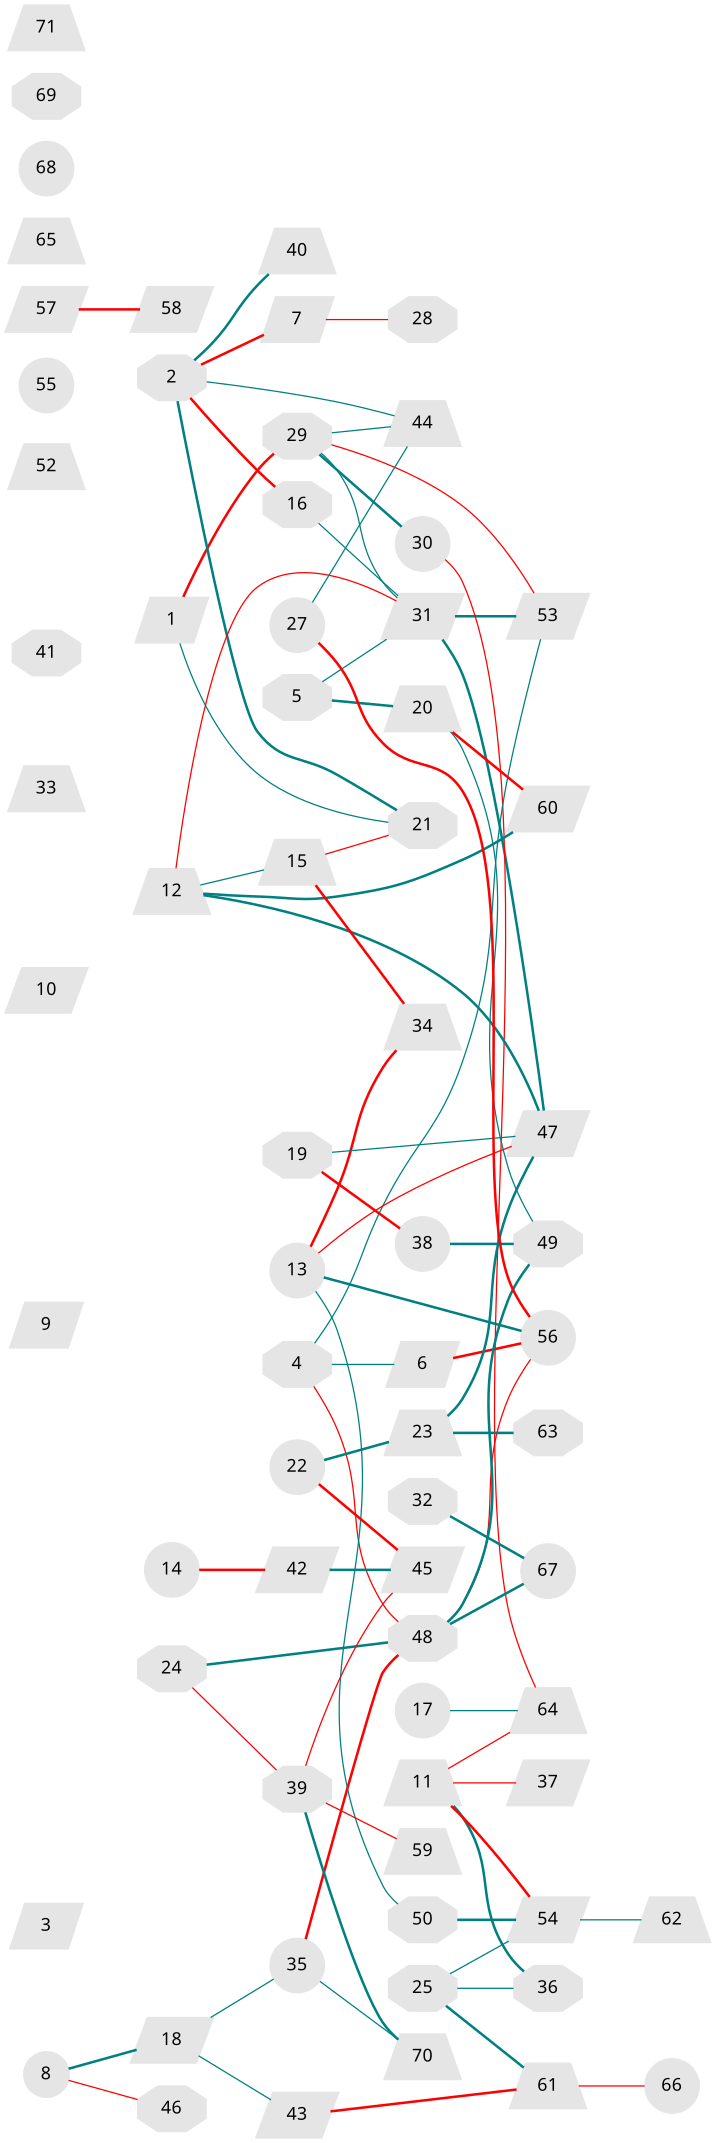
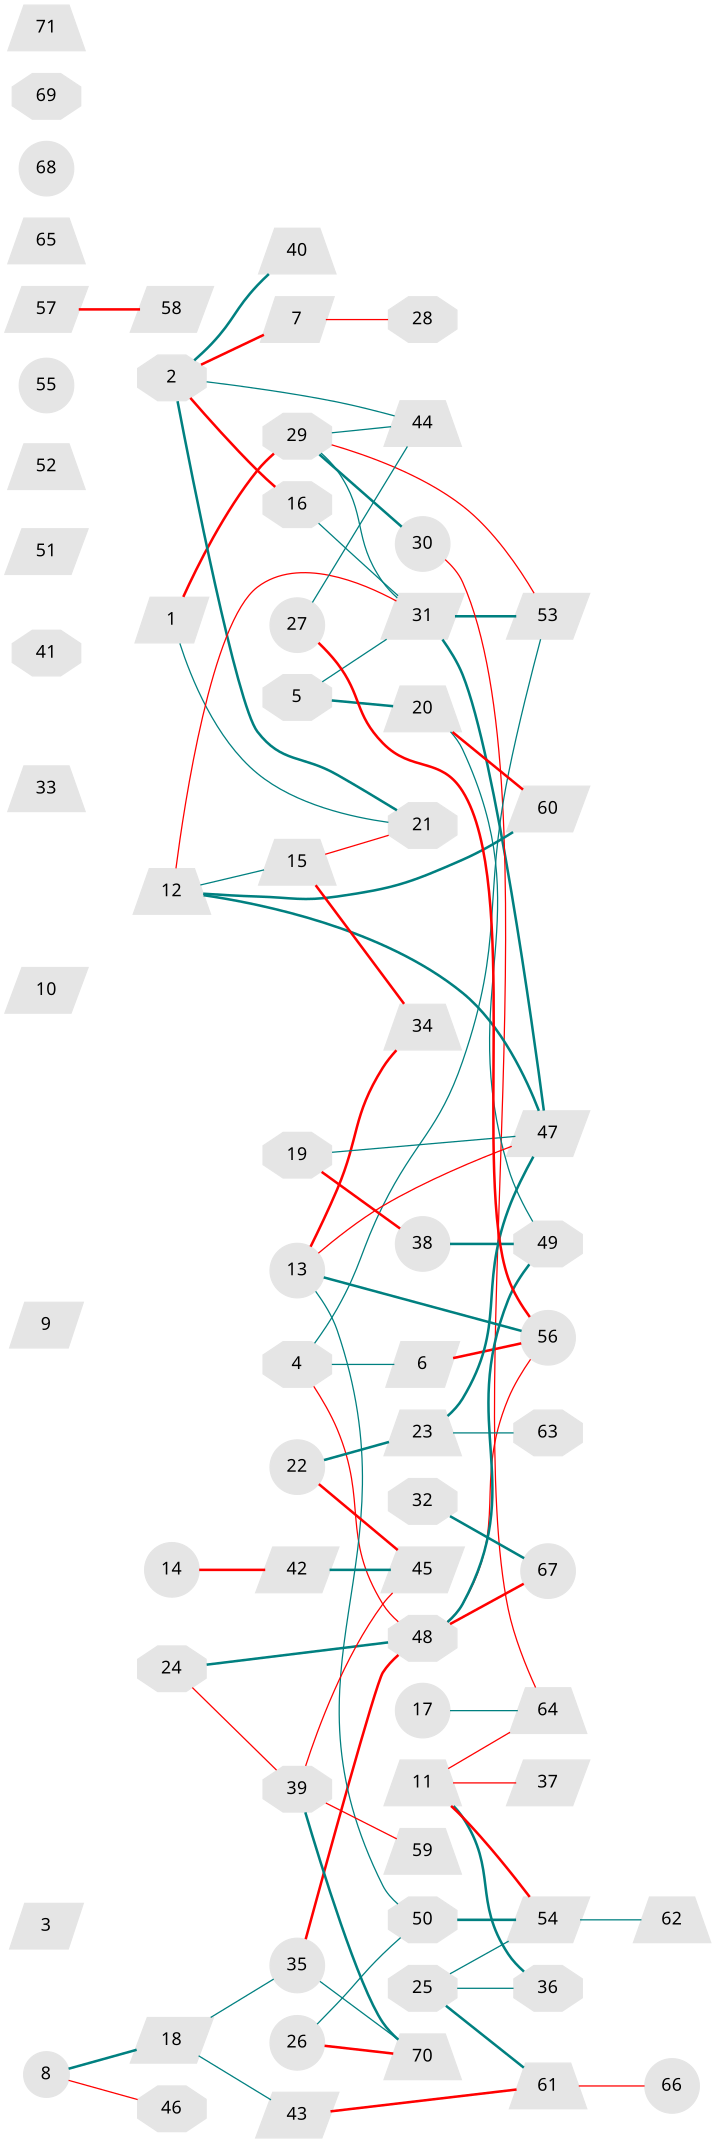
node "51": added
edge "23" -- "63": style bold -> solid
edge "67" -- "48": color teal -> red
node "26": added
